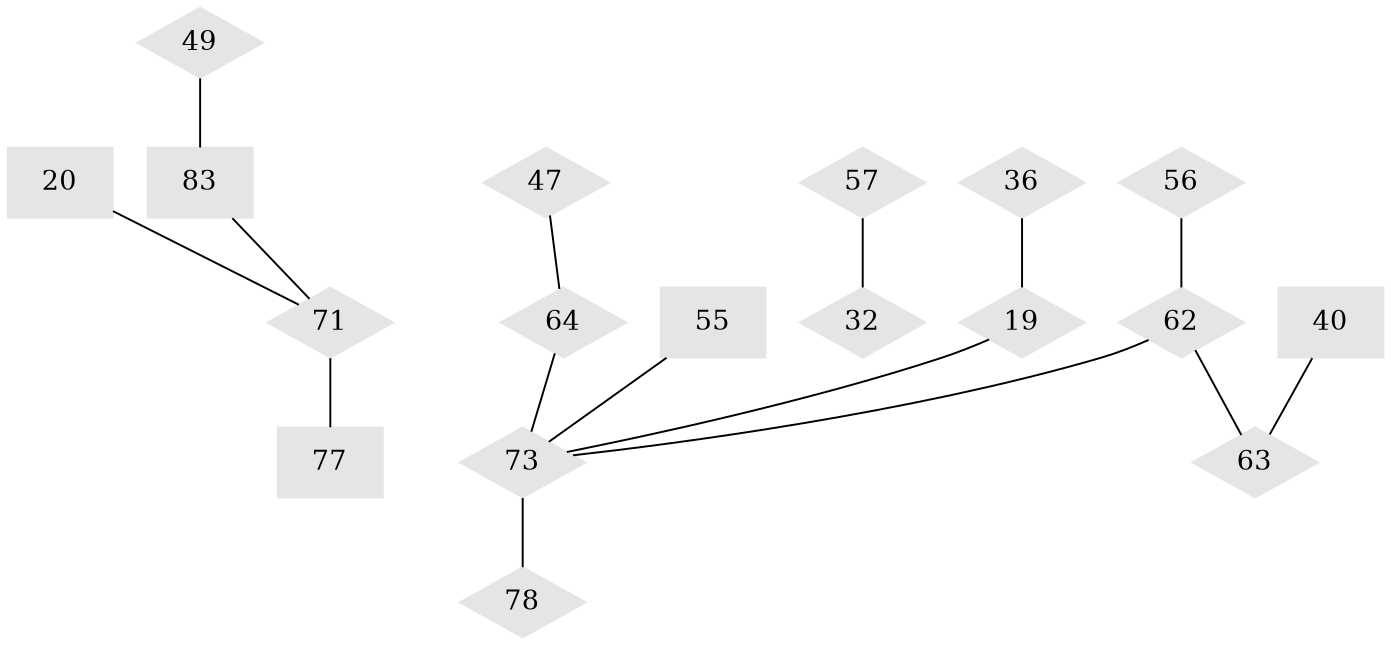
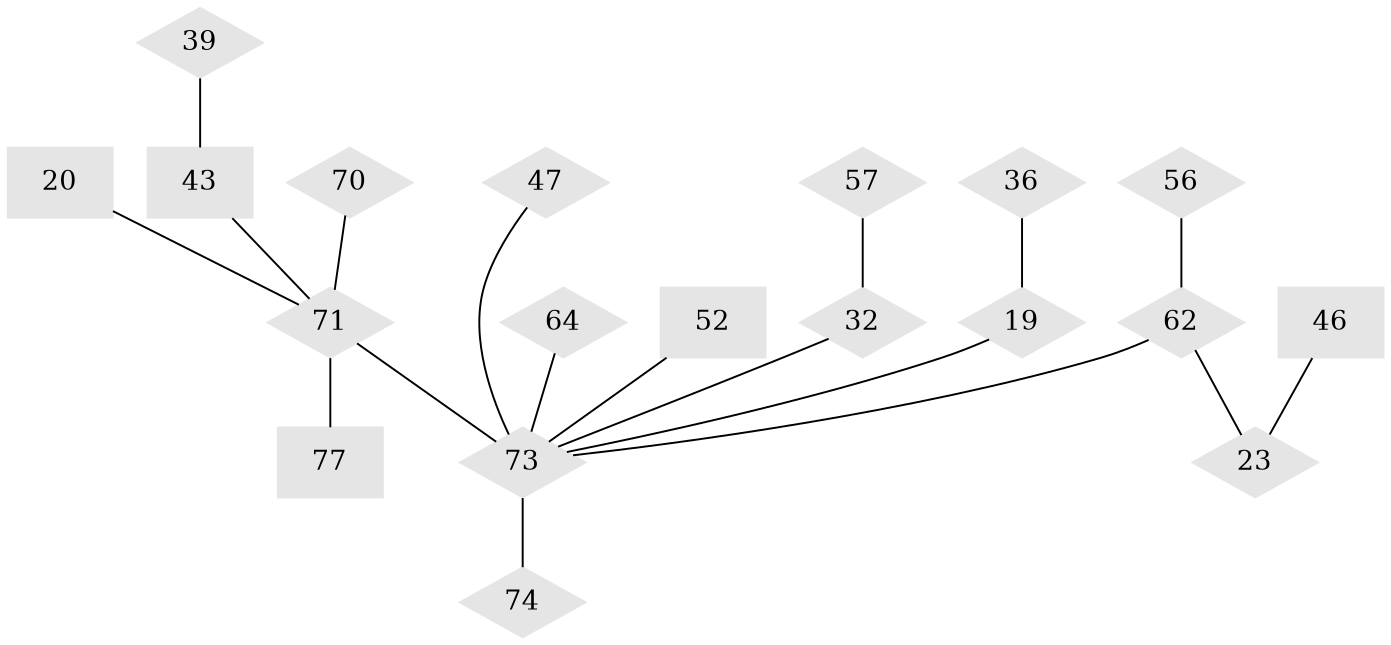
node "49": label "49" -> "39"
node "83": label "83" -> "43"
node "70": added
edge "47" -- "64": now "47" -- "73"
node "55": label "55" -> "52"
node "40": label "40" -> "46"
edge "71" -- "73": added
edge "32" -- "73": added
node "63": label "63" -> "23"
node "78": label "78" -> "74"
